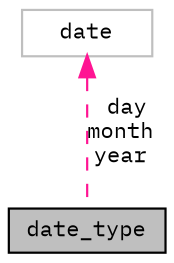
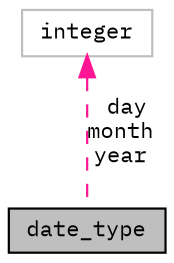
node "date": label "date" -> "integer"
